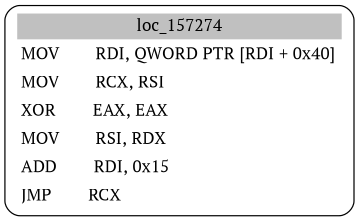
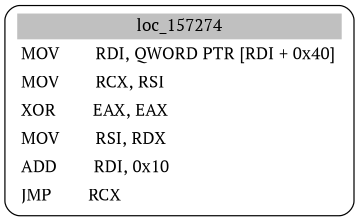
node "loc_157274": text "ADD        RDI, 0x15" -> "ADD        RDI, 0x10"
